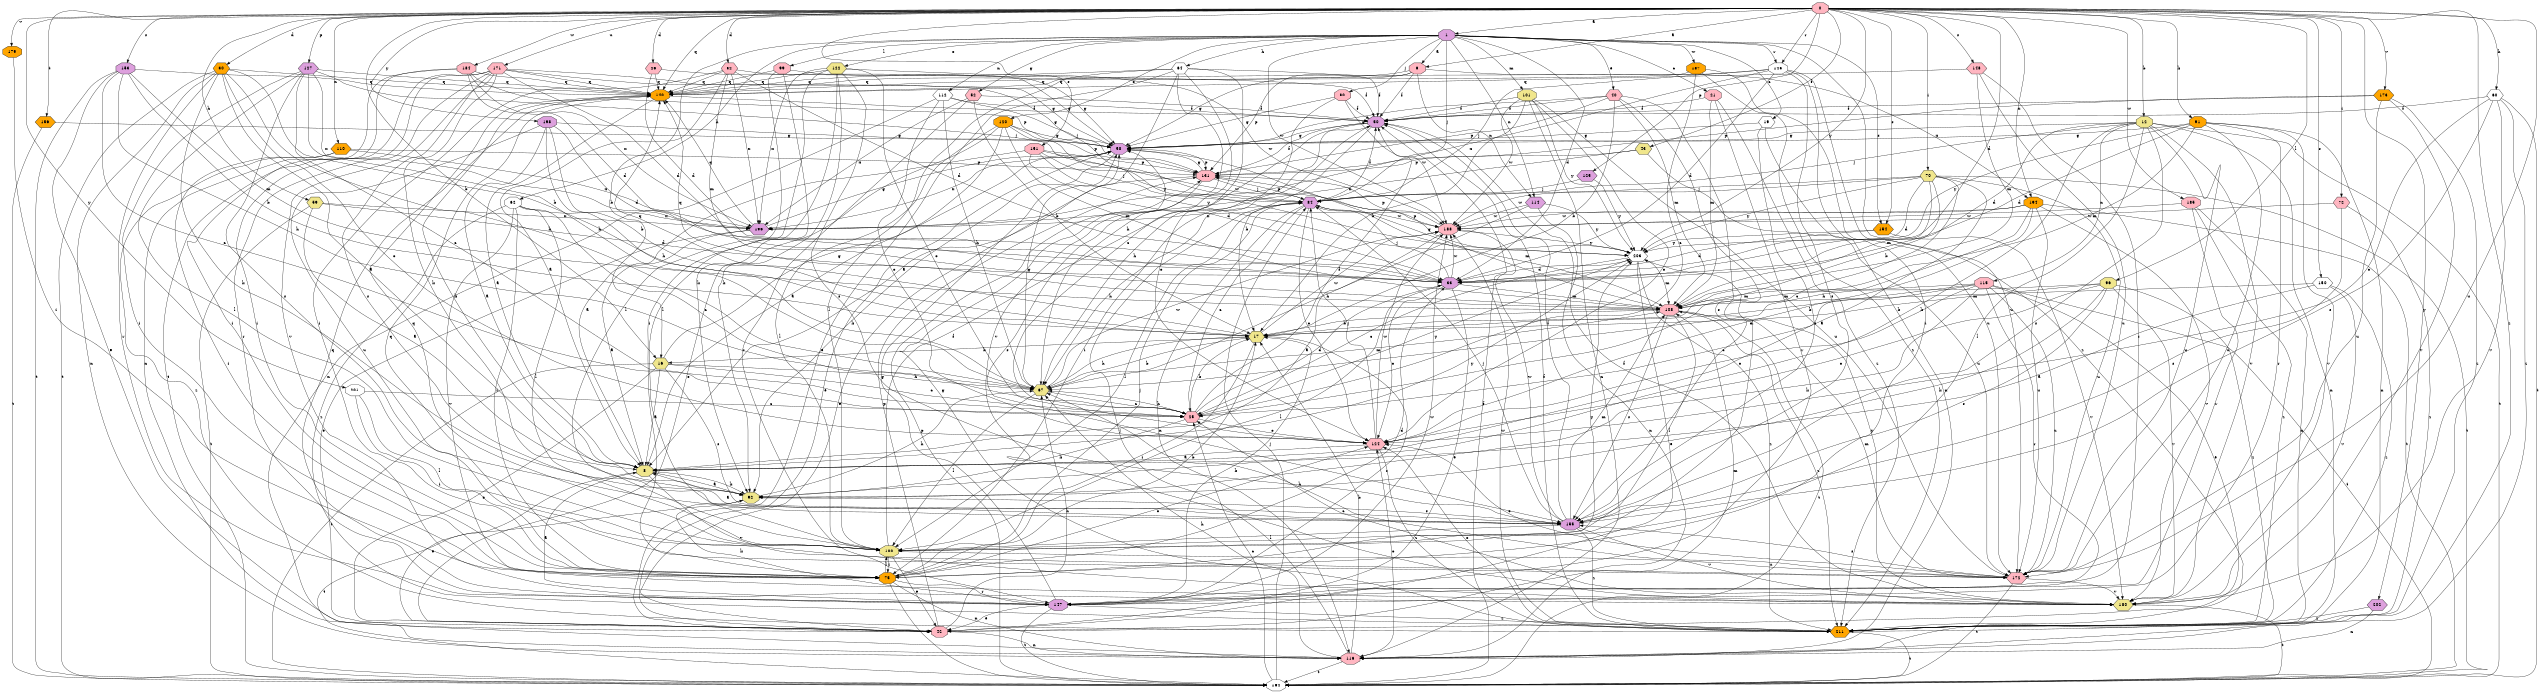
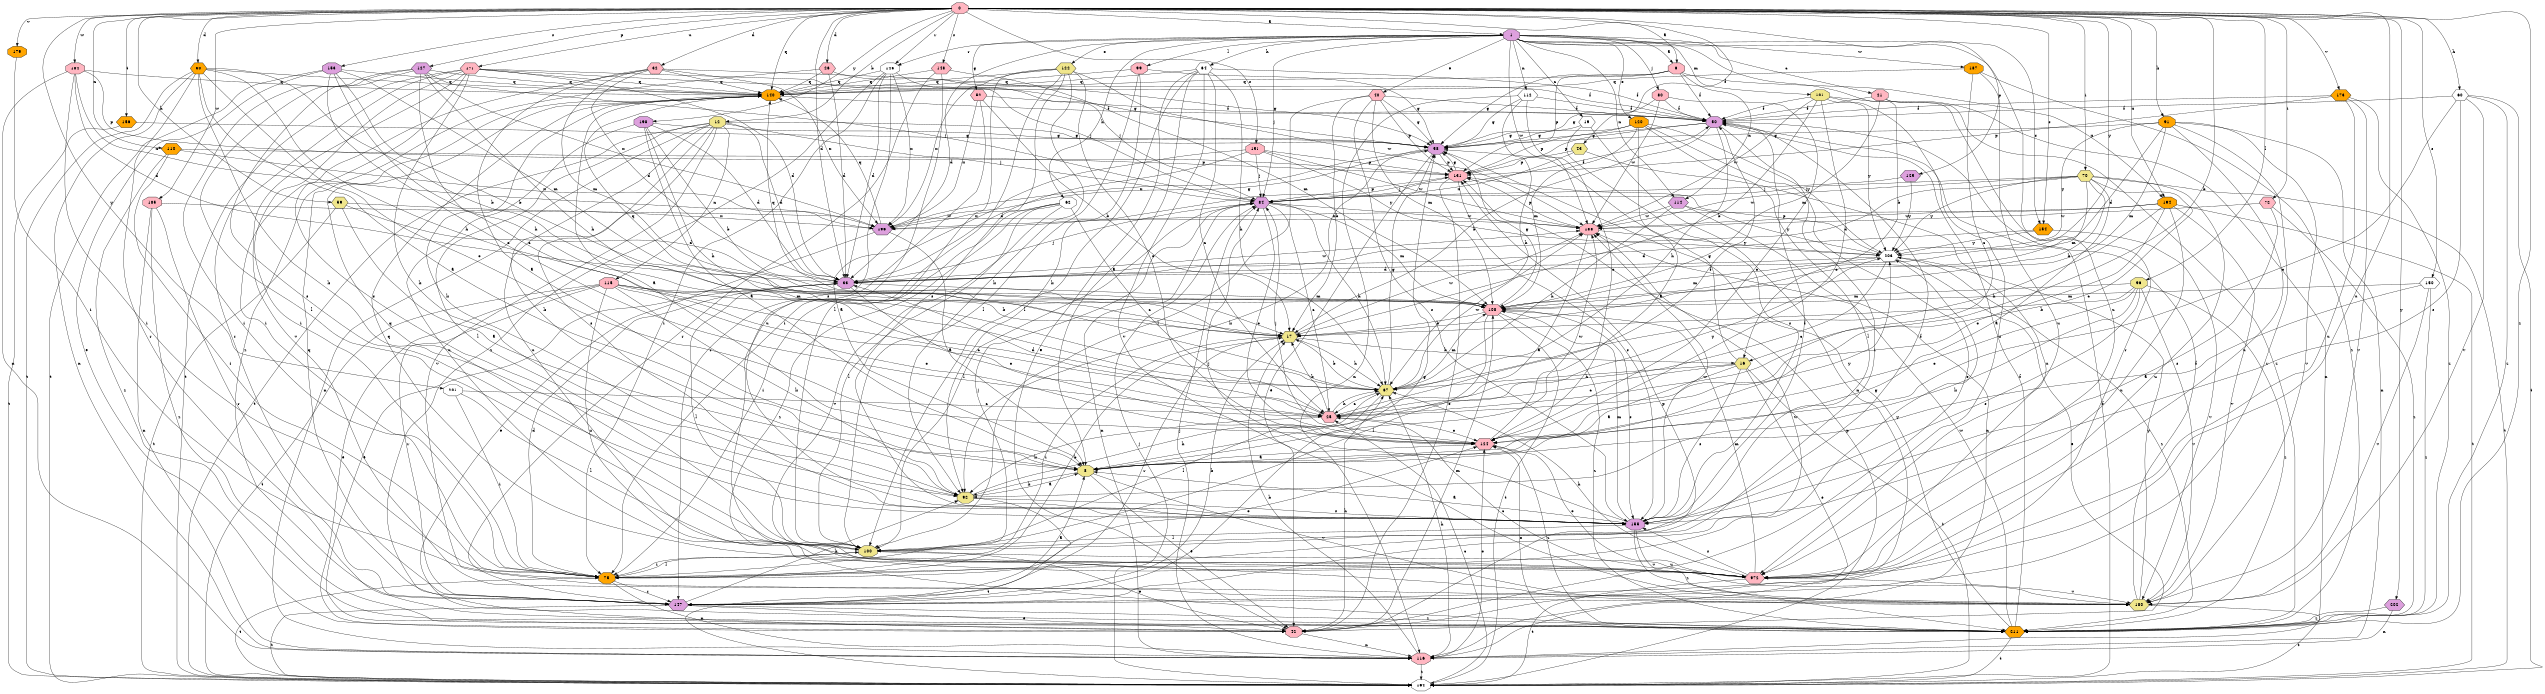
edge "50" -> "131": label "f" -> "p"
node "108": shape octagon -> hexagon
node "172": label "172" -> "972"
node "147": shape octagon -> hexagon
edge "26" -> "211": added, label "z"
